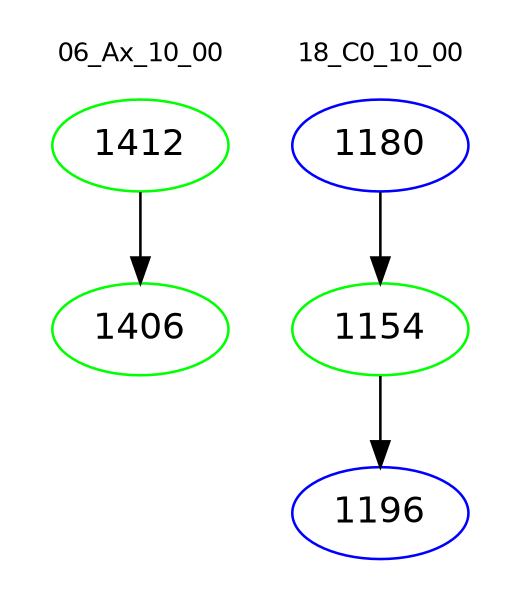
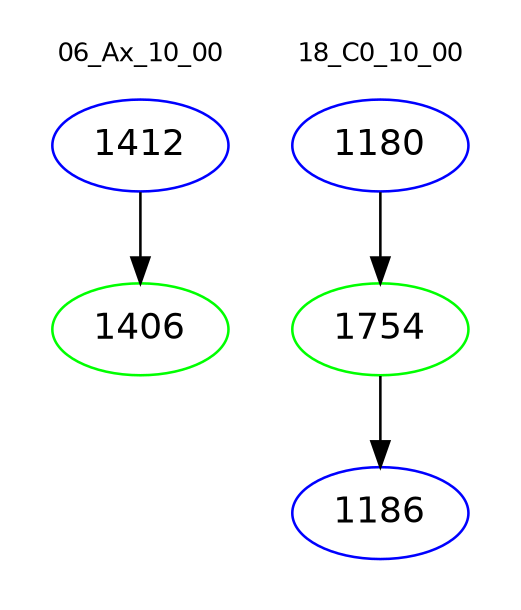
node "1412": color green -> blue
node "1154": label "1154" -> "1754"
node "1196": label "1196" -> "1186"
